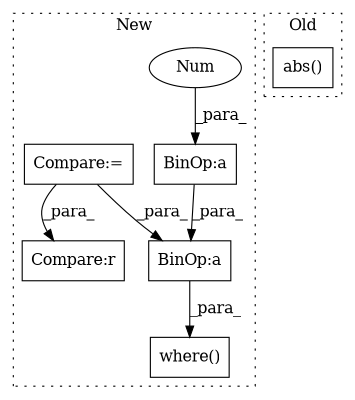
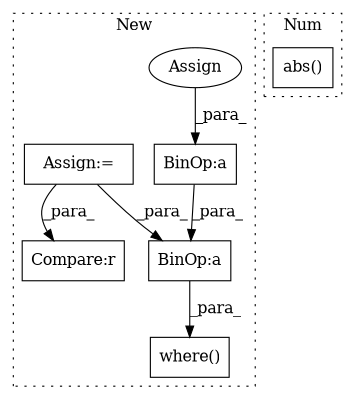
cluster "Old": label "Old" -> "Num"
node "Num": label "Num" -> "Assign"
node "Compare:=": label "Compare:=" -> "Assign:="
